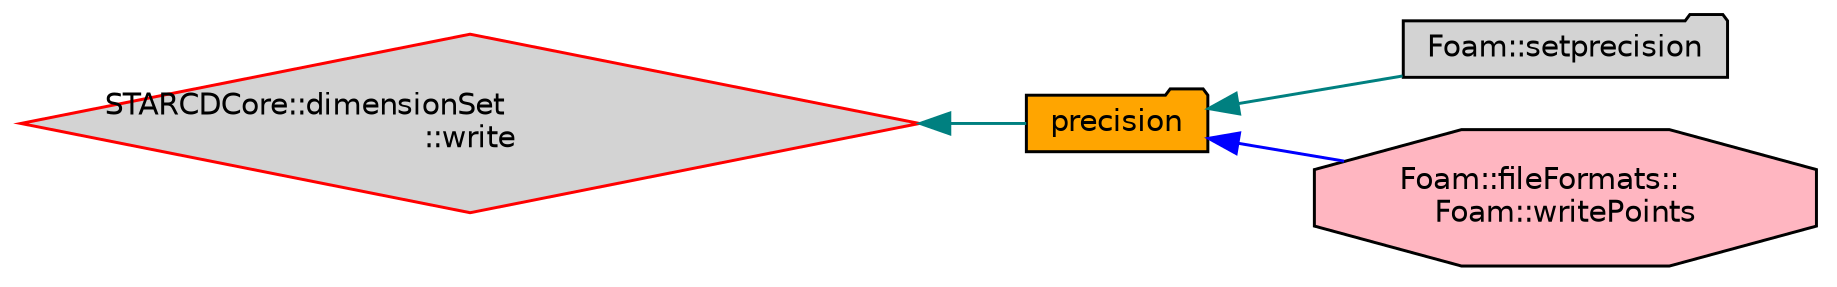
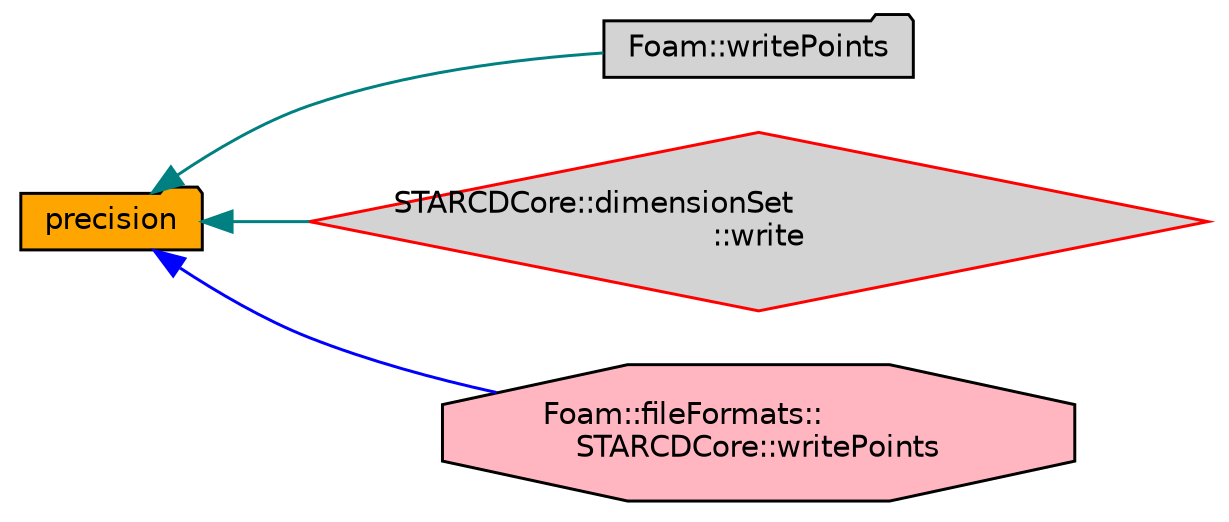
node "Foam::setprecision": label "Foam::setprecision" -> "Foam::writePoints"
edge "precision" -> "STARCDCore::dimensionSet ::write": reversed
node "Foam::fileFormats:: Foam::writePoints": label "Foam::fileFormats:: Foam::writePoints" -> "Foam::fileFormats:: STARCDCore::writePoints"
